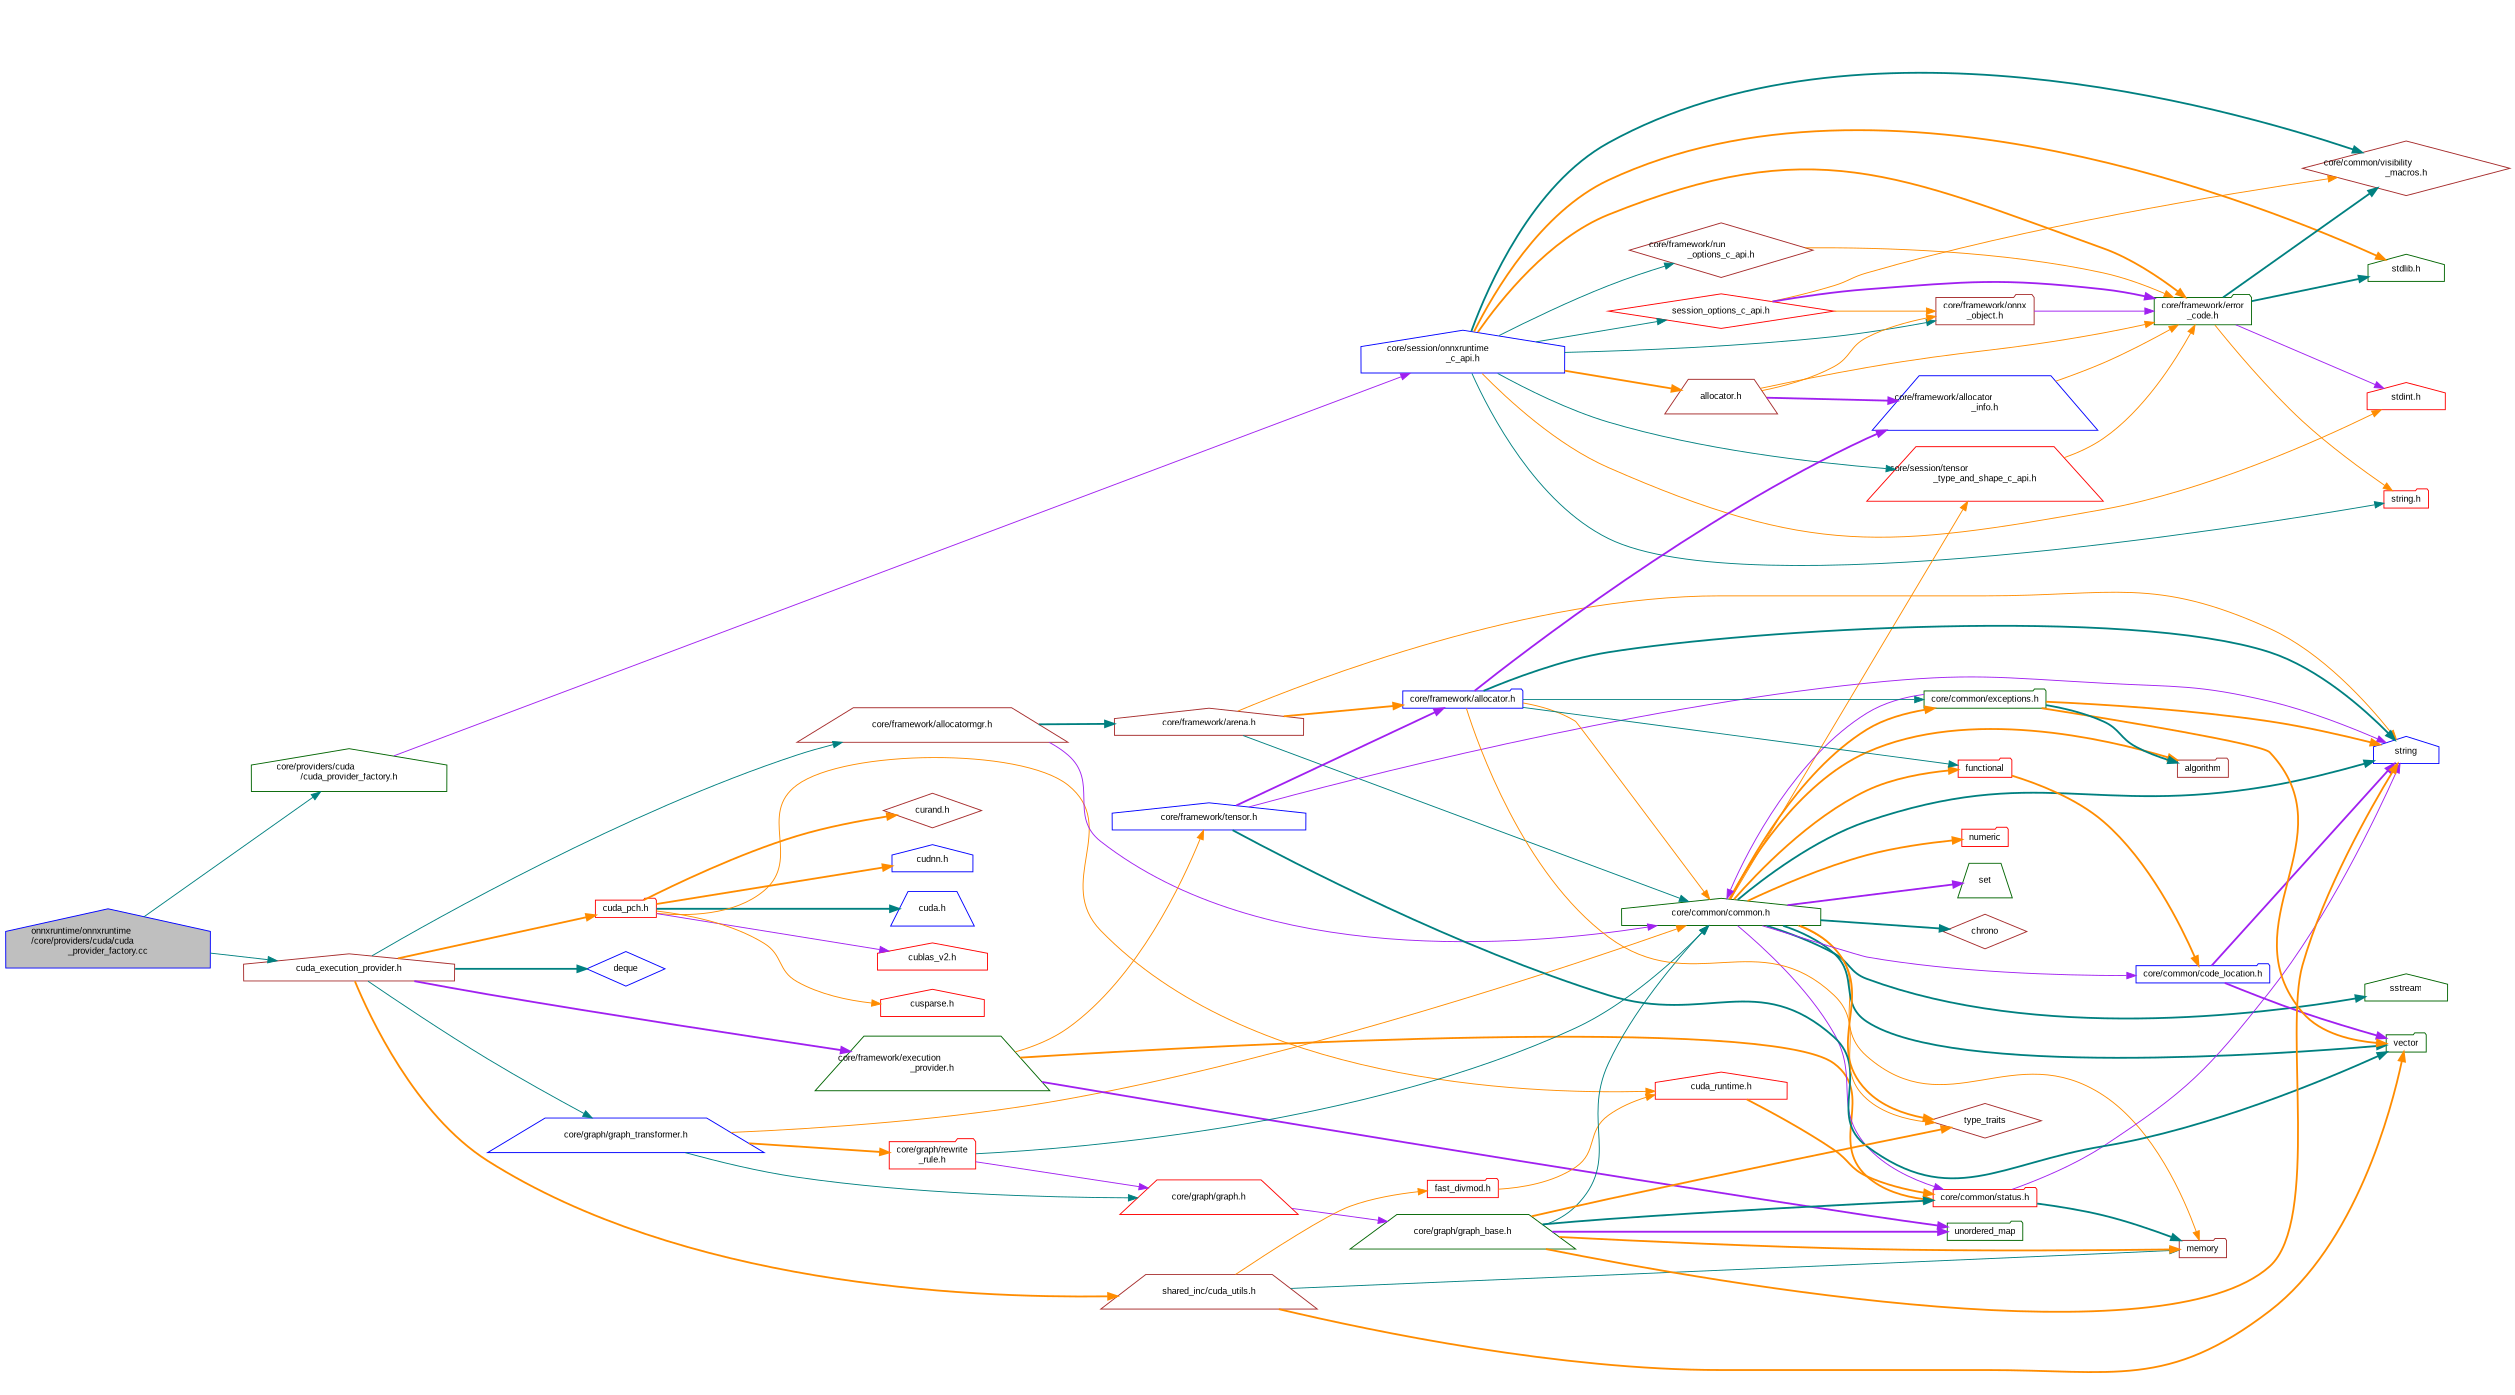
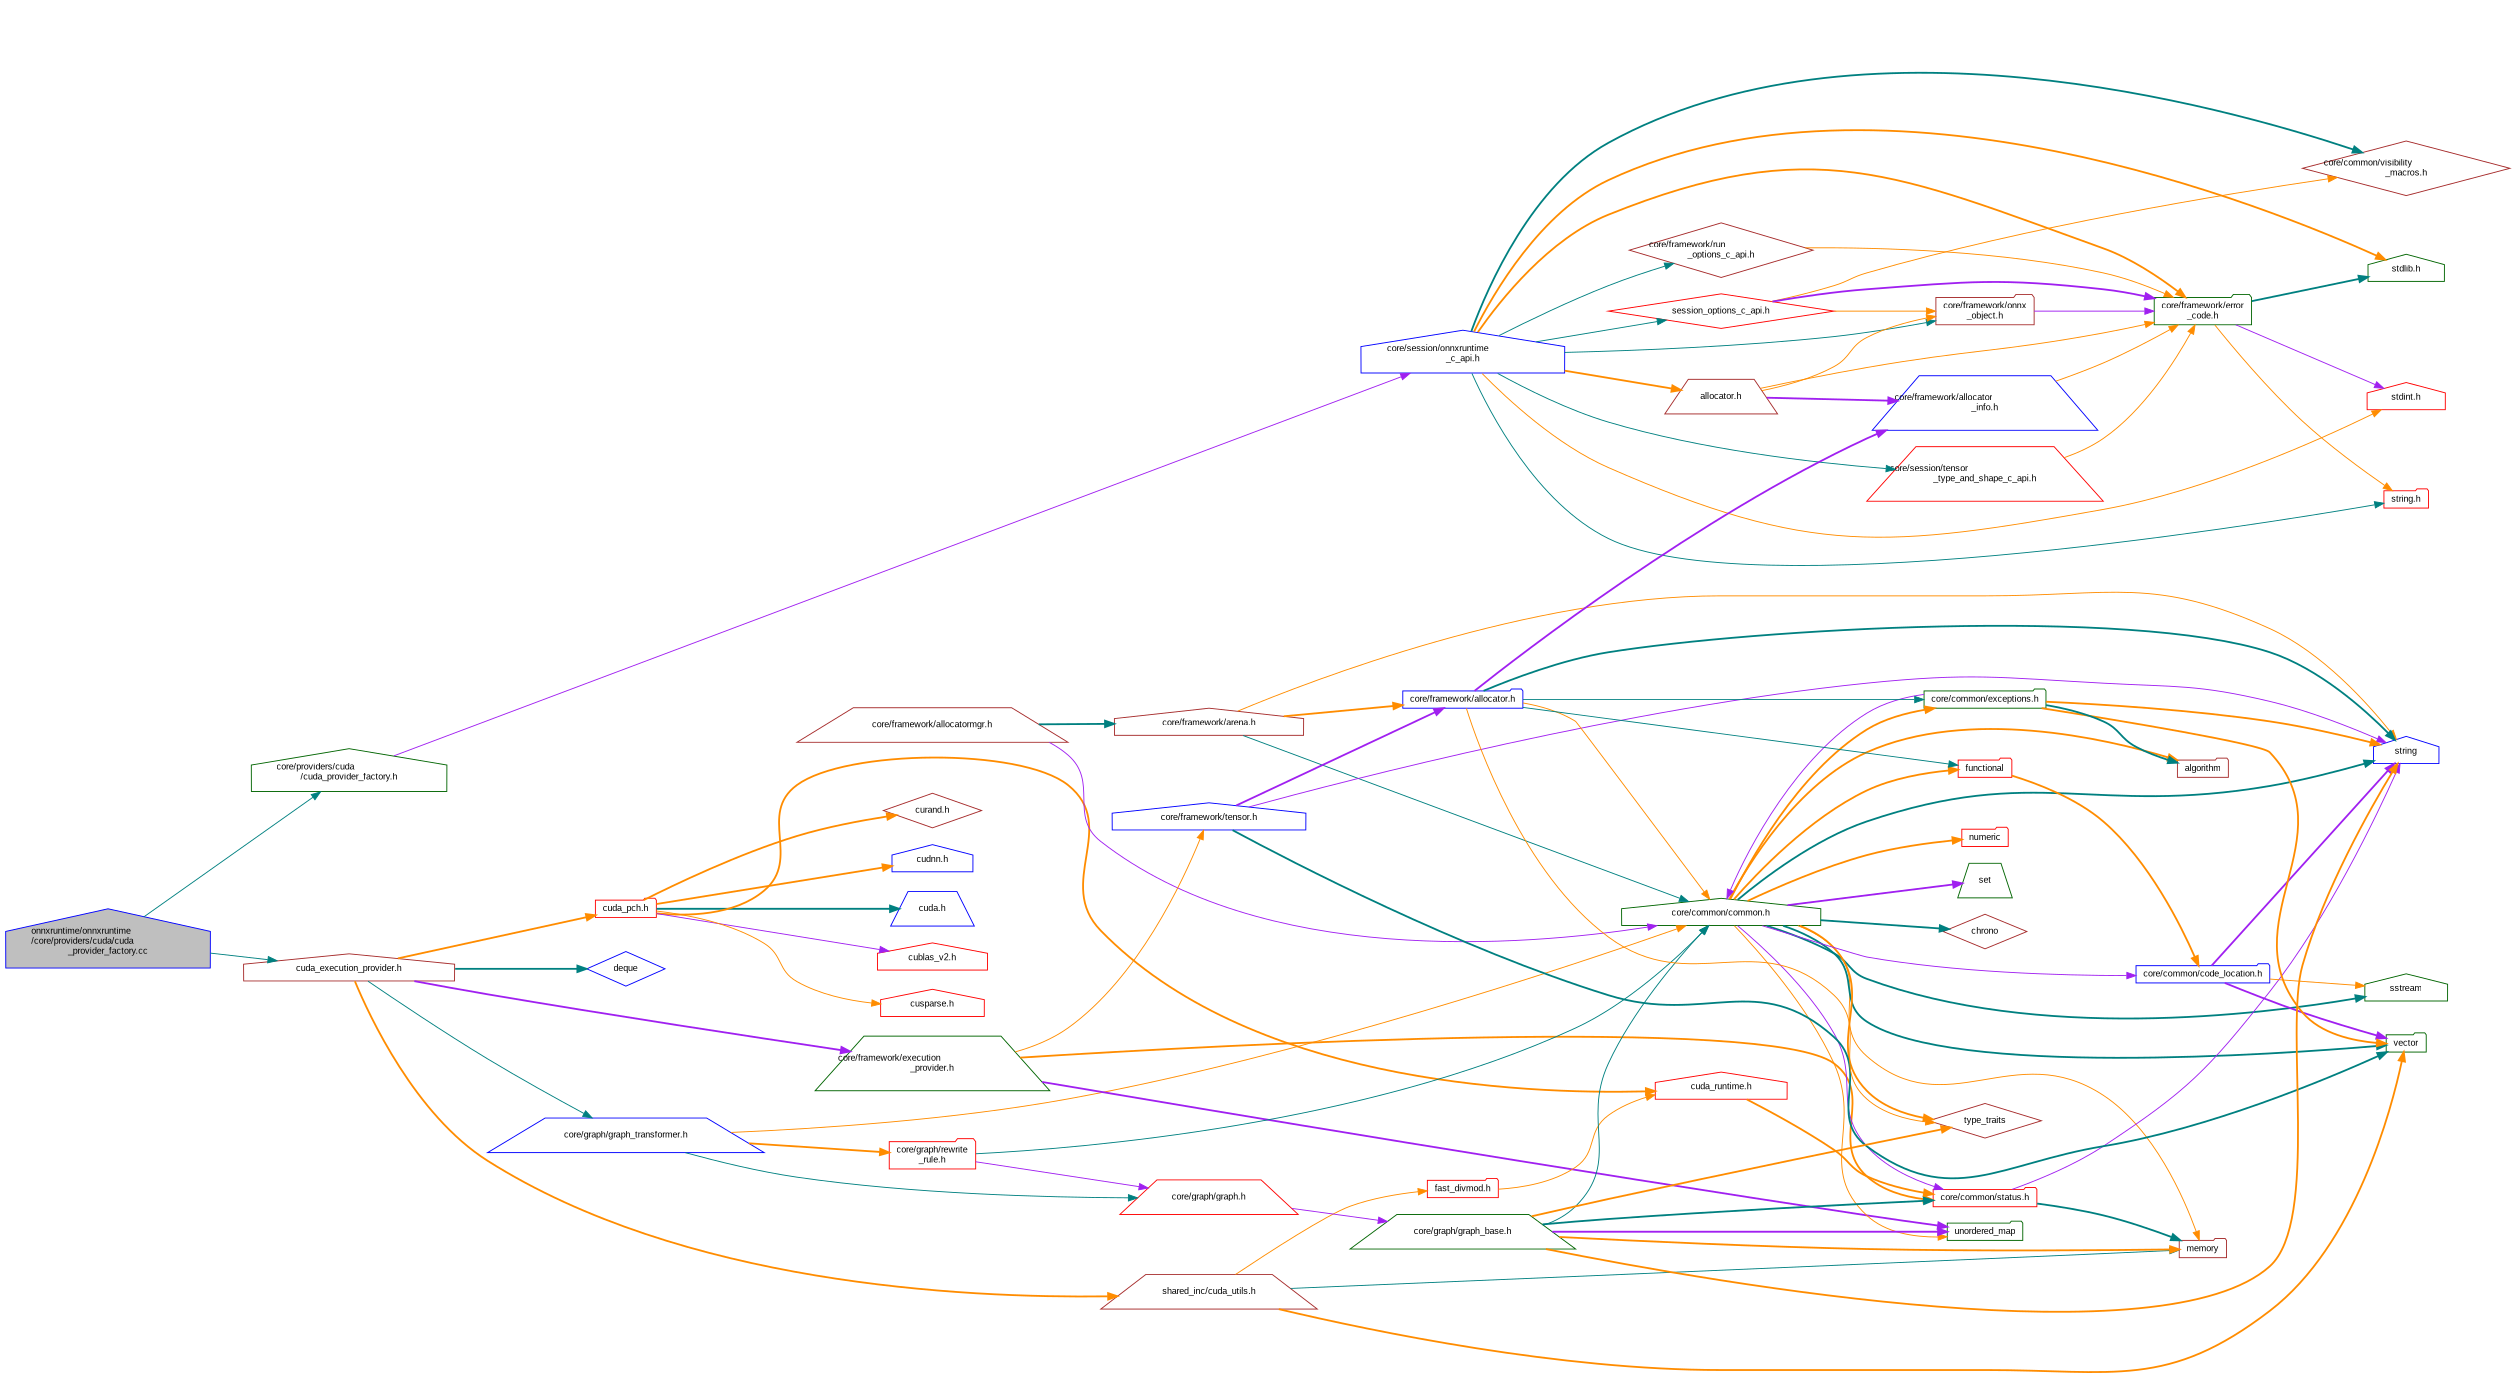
edge "core/framework/error _code.h" -> "core/common/visibility _macros.h": removed
edge "core/common/common.h" -> "core/session/tensor _type_and_shape_c_api.h": now "core/common/common.h" -> "unordered_map"
edge "cuda_execution_provider.h" -> "core/framework/allocatormgr.h": removed
edge "cuda_pch.h" -> "cuda_runtime.h": style solid -> bold
edge "core/common/code_location.h" -> "sstream": added
